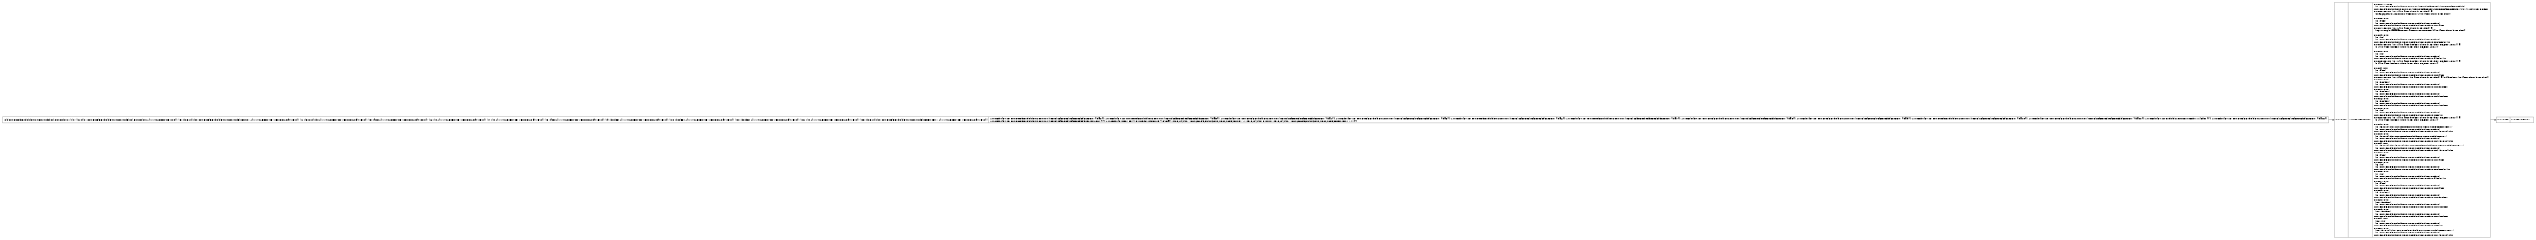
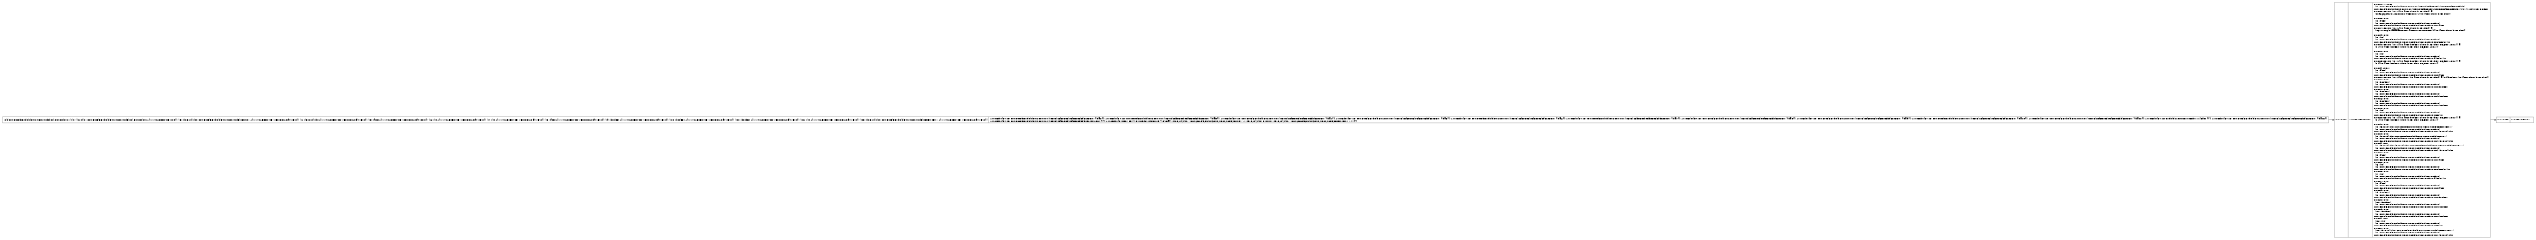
node "0: 0x0000": text "0x000f: IPUT" -> "0x000f: ARRAY"
